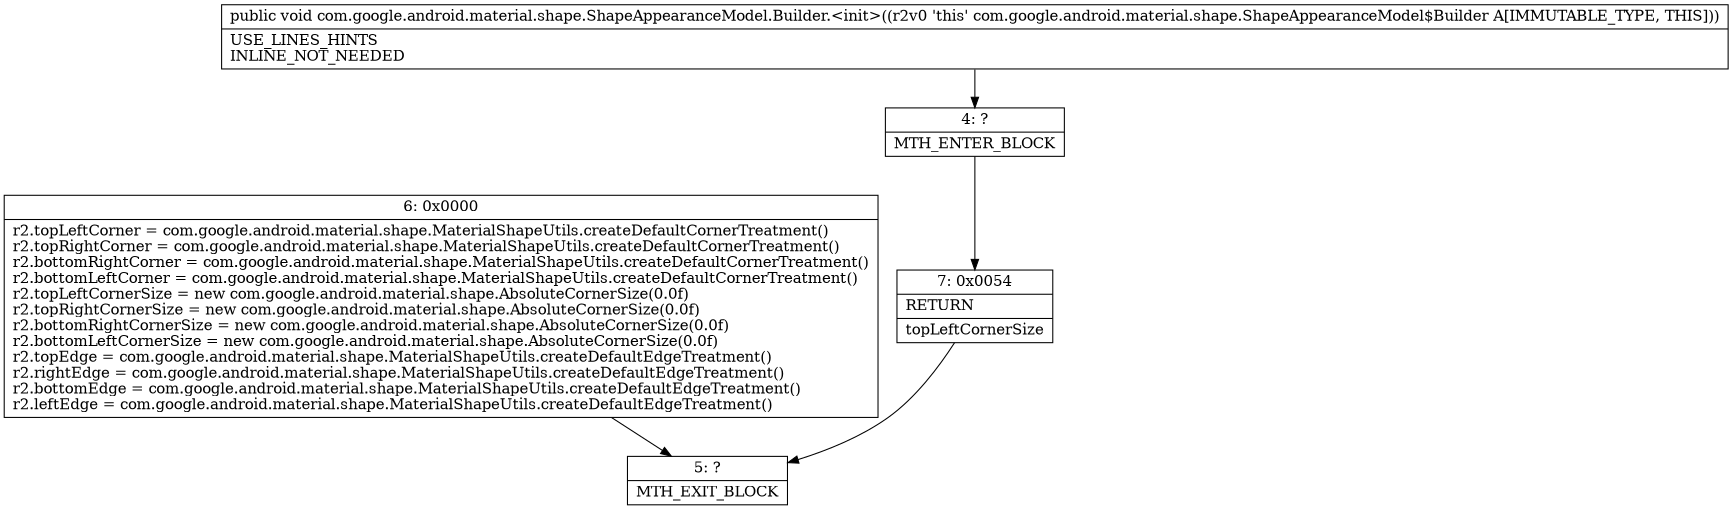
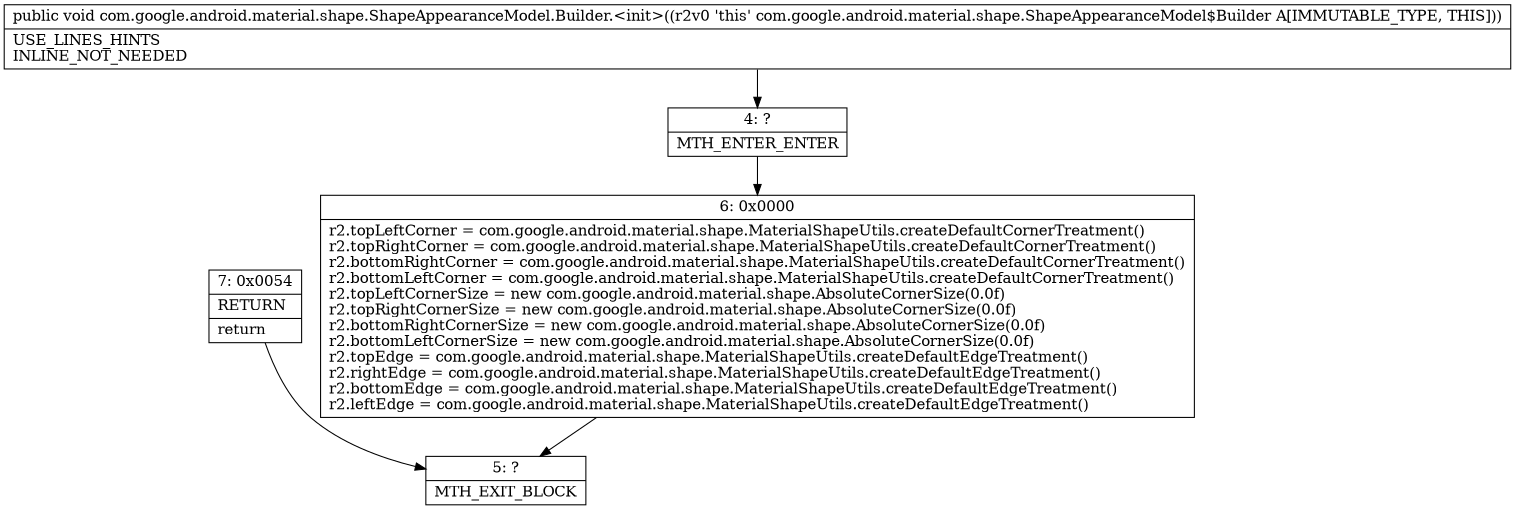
node "4: ?": text "MTH_ENTER_BLOCK" -> "MTH_ENTER_ENTER"
edge "4: ?" -> "7: 0x0054": now "4: ?" -> "6: 0x0000"
node "7: 0x0054": text "topLeftCornerSize" -> "return"
